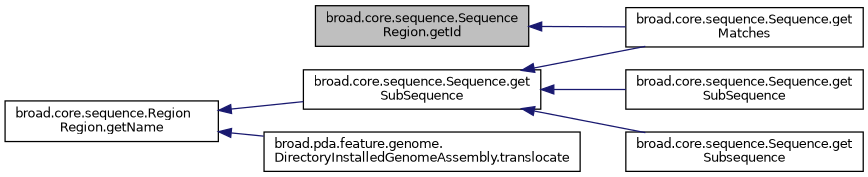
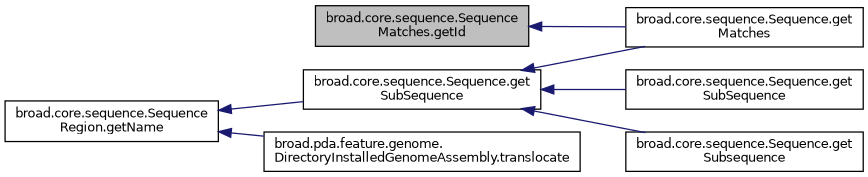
node "broad.core.sequence.Sequence Region.getId": label "broad.core.sequence.Sequence Region.getId" -> "broad.core.sequence.Sequence Matches.getId"
node "broad.core.sequence.Region Region.getName": label "broad.core.sequence.Region Region.getName" -> "broad.core.sequence.Sequence Region.getName"
